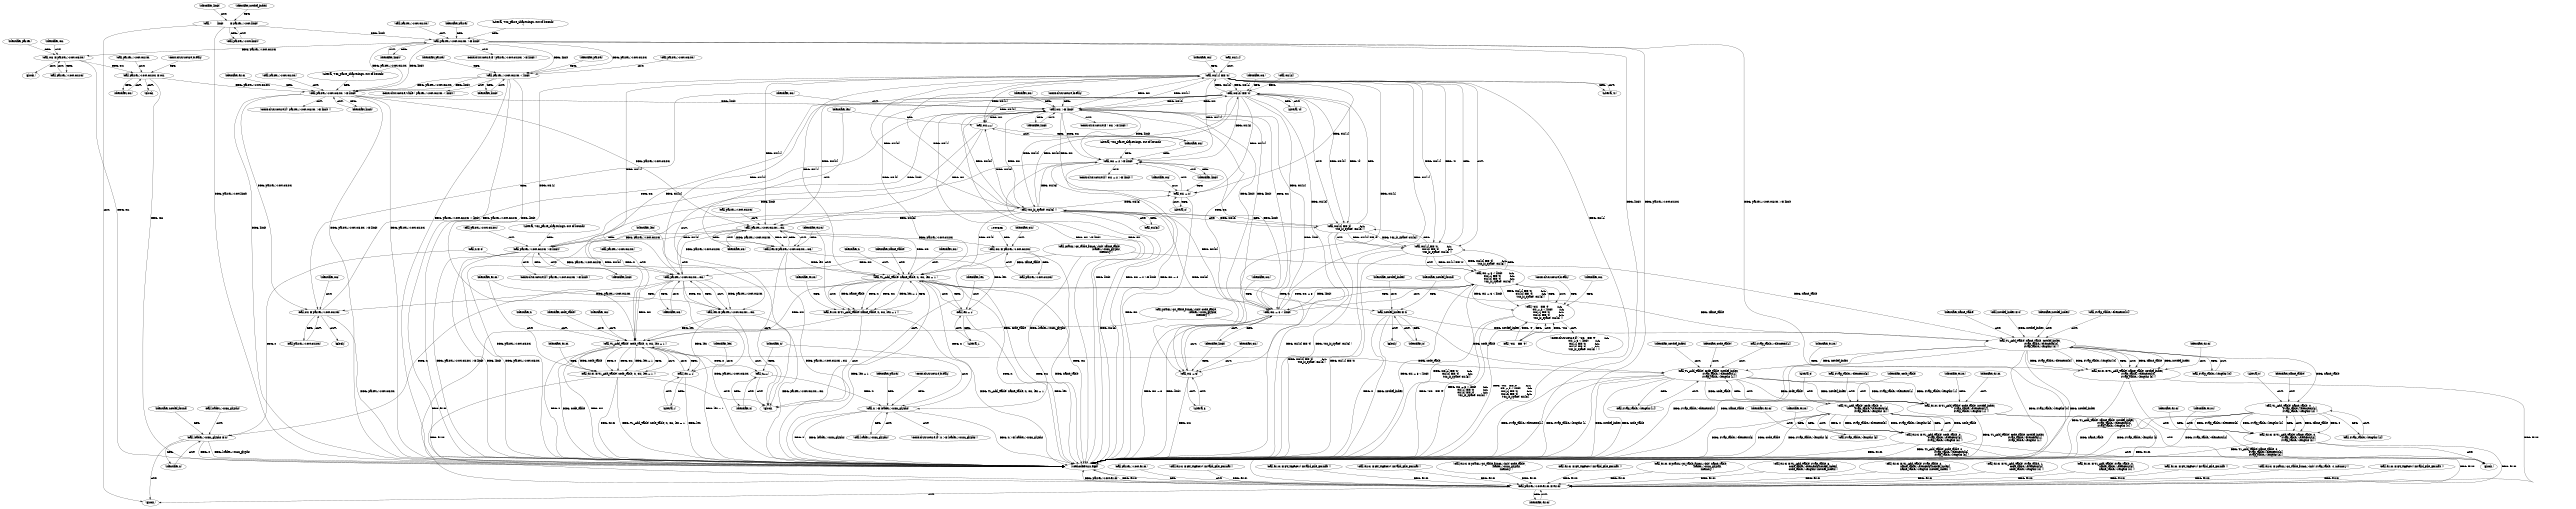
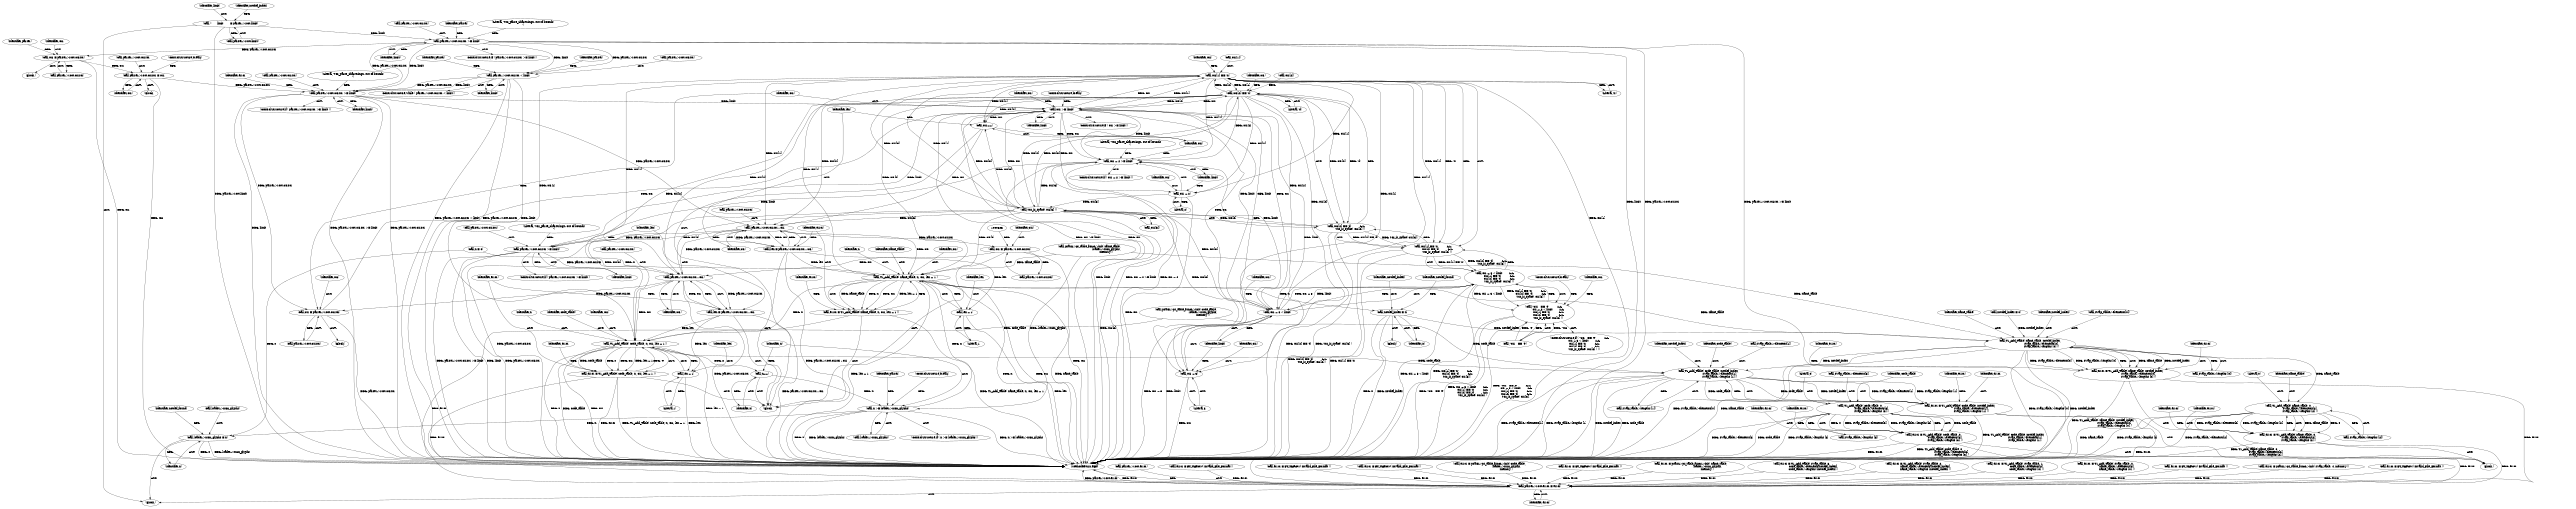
edge "(Call,cur + 3 < limit)" -> "(Call,cur >= limit)": label "DDG: limit" -> "CFG: limit"
edge "(Call,t42_is_space( cur[3] ))" -> "(Call,cur + 2)": reversed
edge "(Call,T1_Add_Table( name_table, n, cur, len + 1 ))" -> "(Call,loader->num_glyphs = n)": now "(Call,n >= loader->num_glyphs)" -> "(Call,loader->num_glyphs = n)"
edge "(Call,T1_Add_Table( name_table, n, cur, len + 1 ))" -> "(Call,T1_Add_Table( code_table, n, cur, len + 1 ))": label "DDG: cur" -> "DDG: n"
edge "(Call,error = T1_Add_Table( code_table, n, cur, len + 1 ))" -> "(Call,T1_Add_Table( code_table, n, cur, len + 1 ))": label "CFG: " -> "DDG: 'e'"
